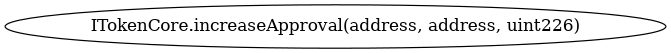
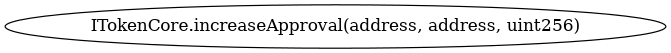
node "ITokenCore.increaseApproval(address, address, uint226)": label "ITokenCore.increaseApproval(address, address, uint226)" -> "ITokenCore.increaseApproval(address, address, uint256)"
